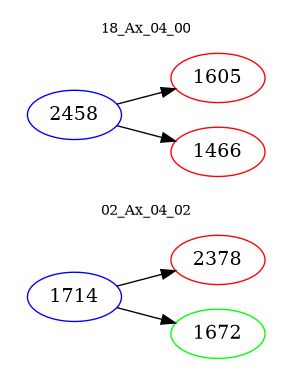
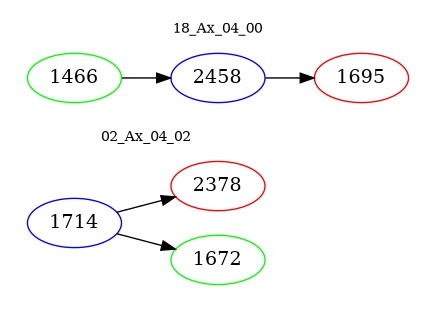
node "1605": label "1605" -> "1695"
edge "2458" -> "1466": reversed
node "1466": color red -> green
